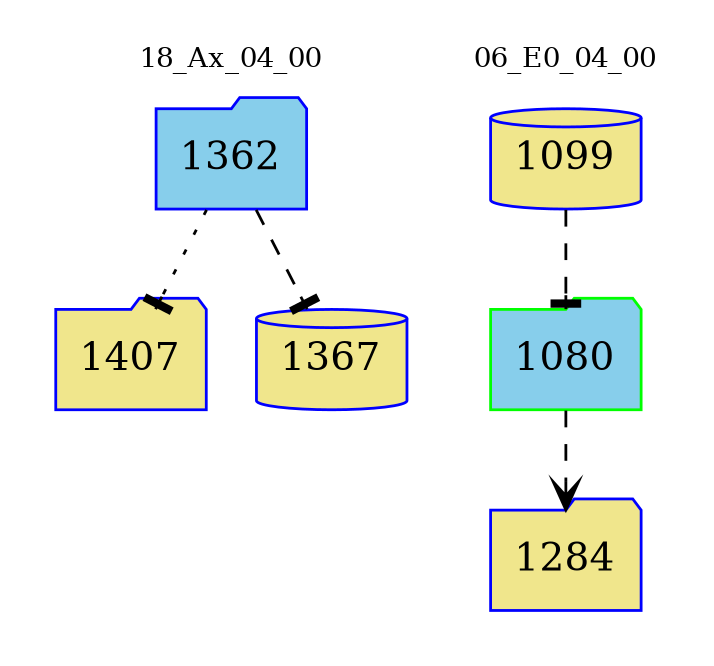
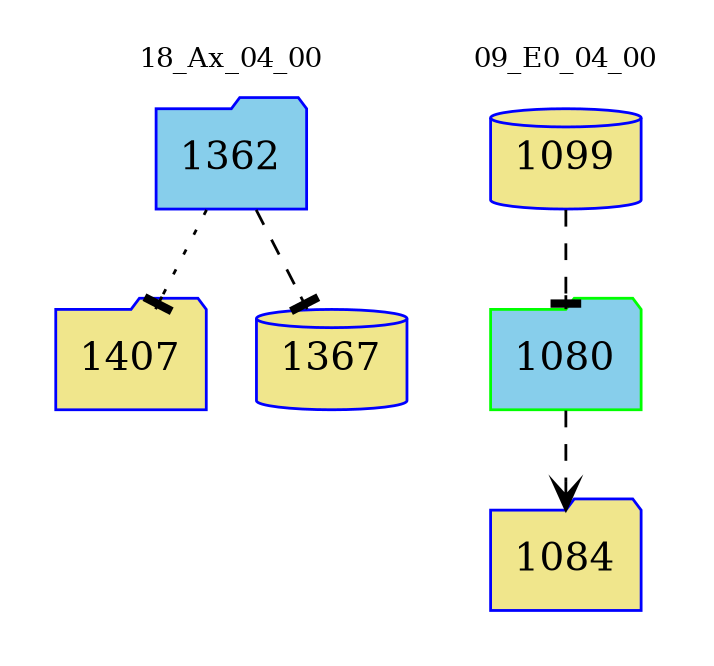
cluster "06_E0_04_00": label "06_E0_04_00" -> "09_E0_04_00"
node "1284": label "1284" -> "1084"
